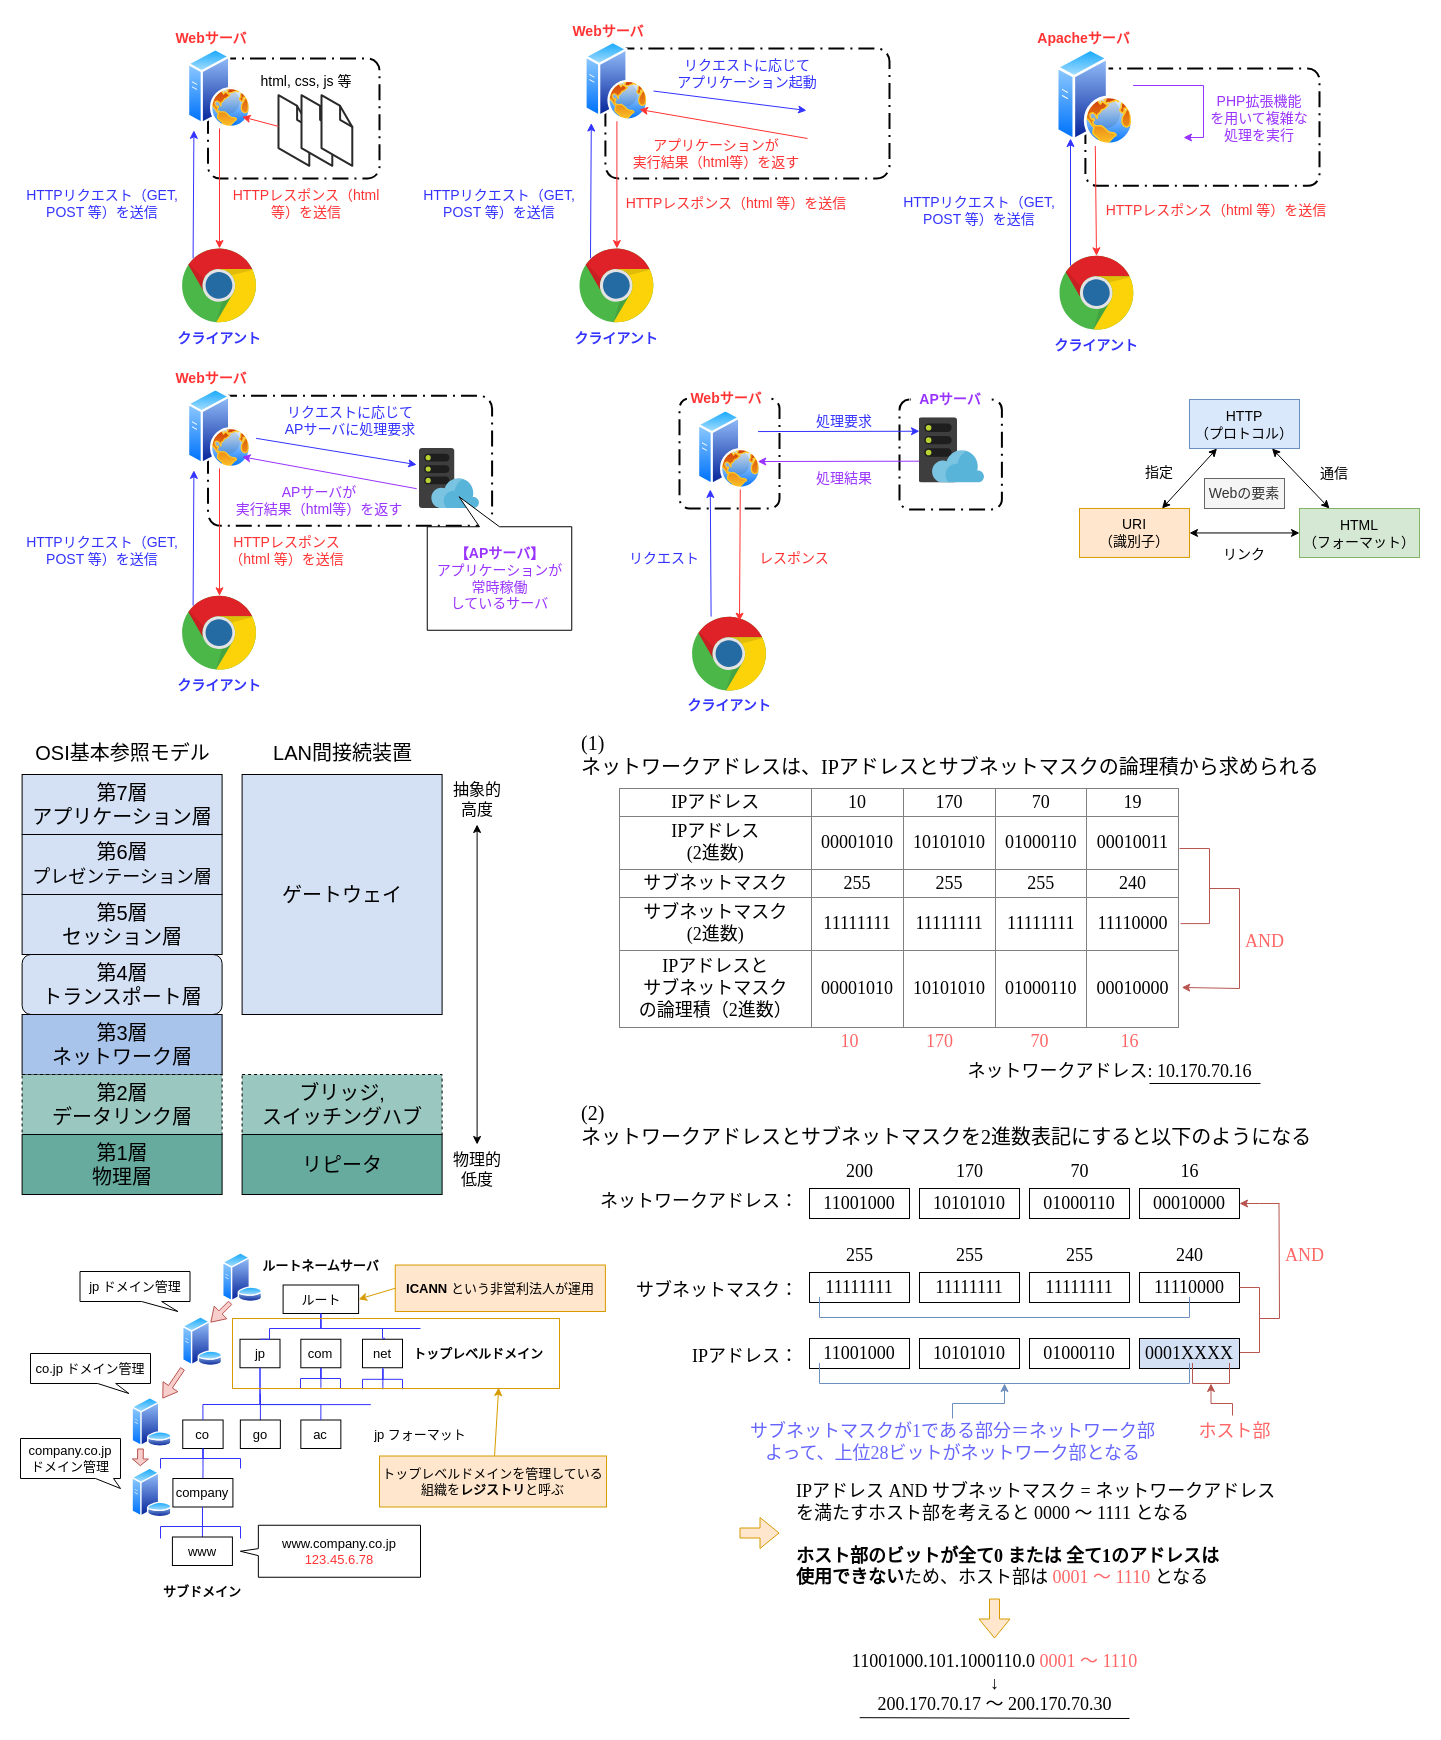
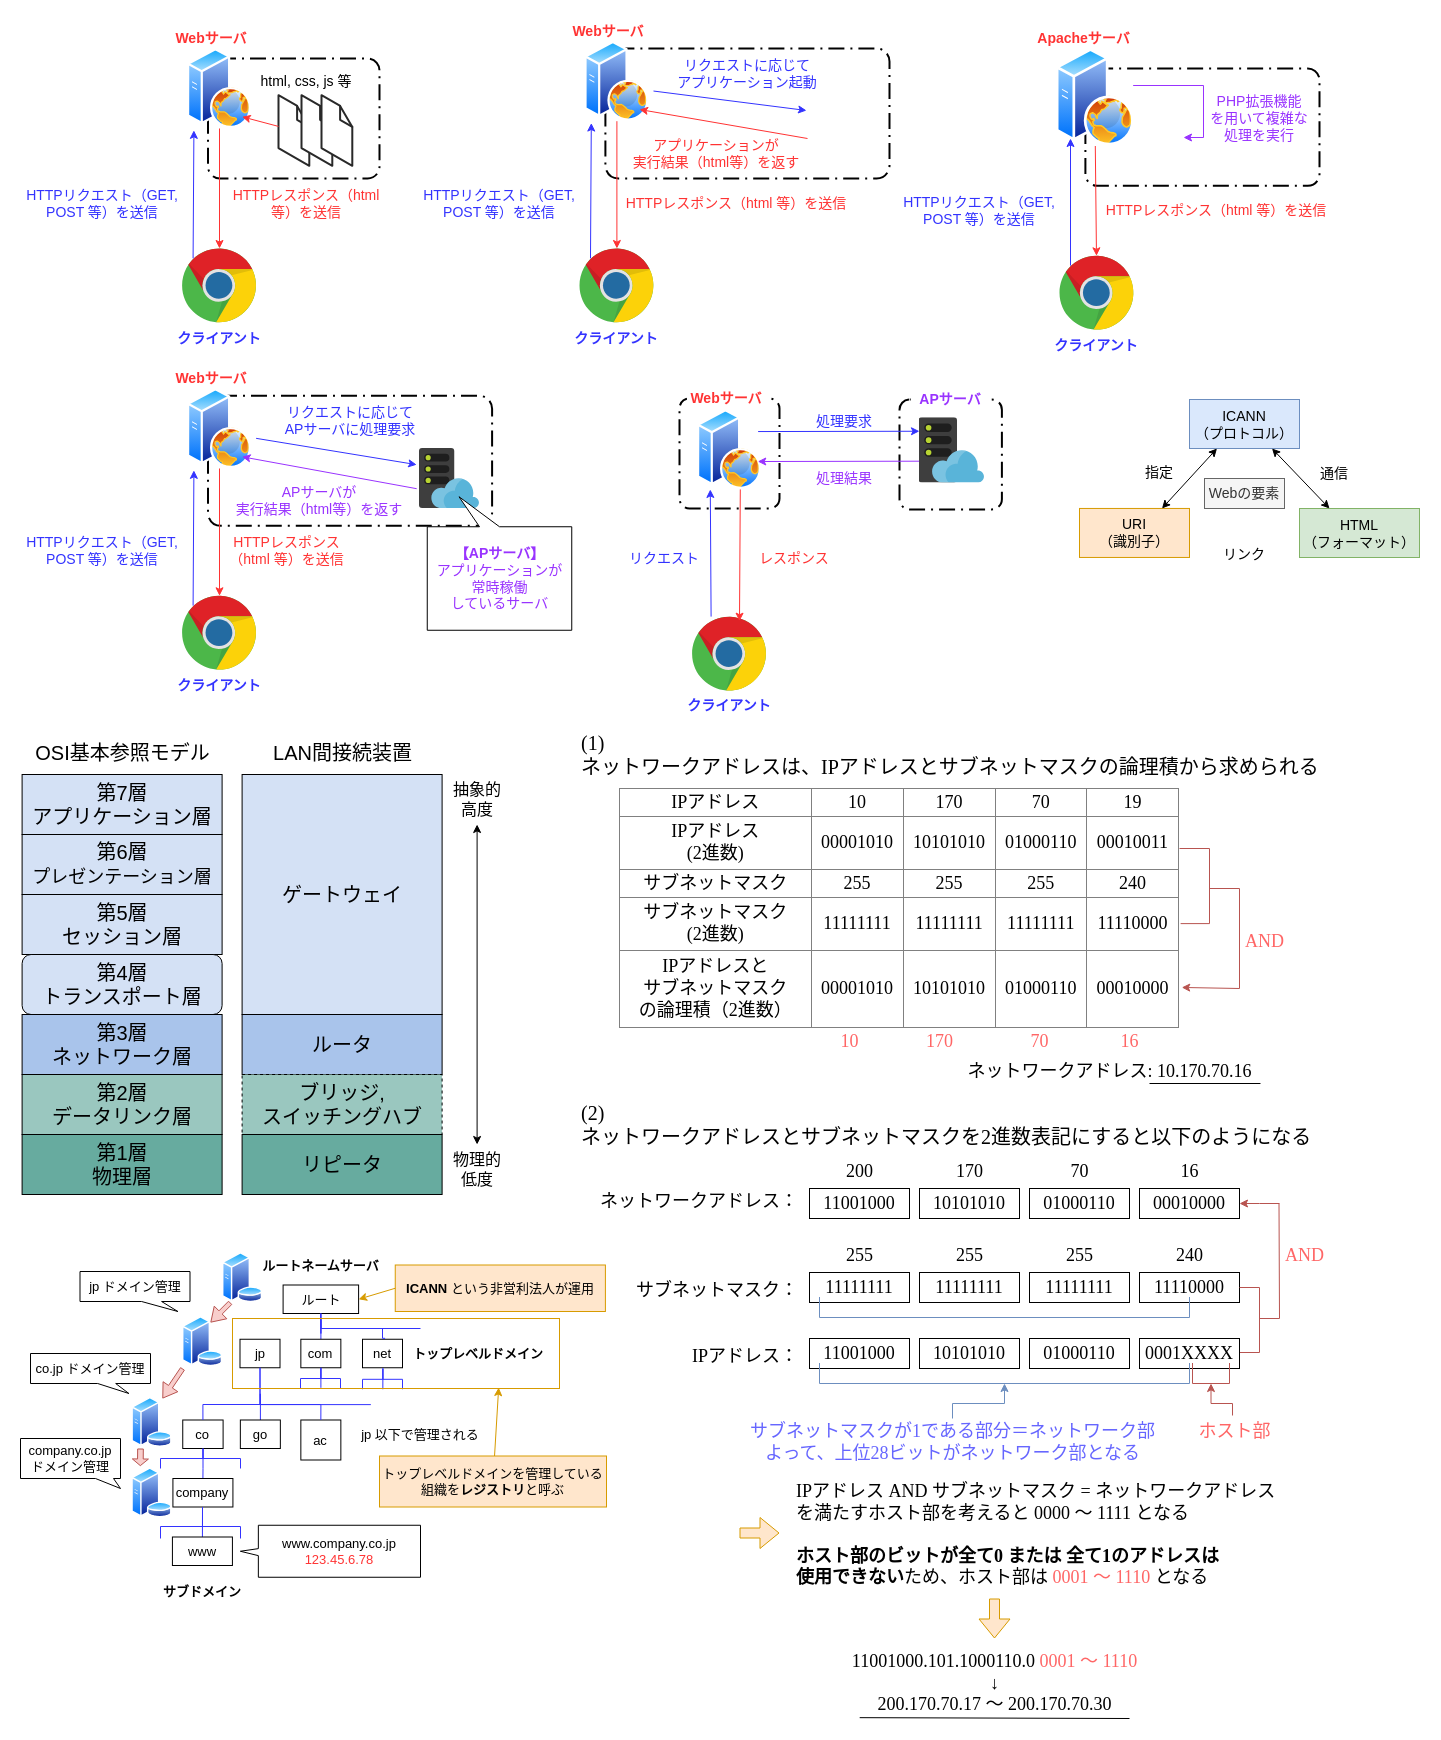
node "HTTP （プロトコル）": label "HTTP （プロトコル）" -> "ICANN （プロトコル）"
edge "URI （識別子）" -- "HTML （フォーマット）": removed
node "ルータ": added
node "第2層 データリンク層": style dashed -> solid
edge "ルート" -- "jp": removed
edge "ルート" -- "com": added
node "0001XXXX": fillcolor #d4e1f5 -> #ffffff
node "ac": size 40x29 -> 40x40
node "jp フォーマット": label "jp フォーマット" -> "jp 以下で管理される"
